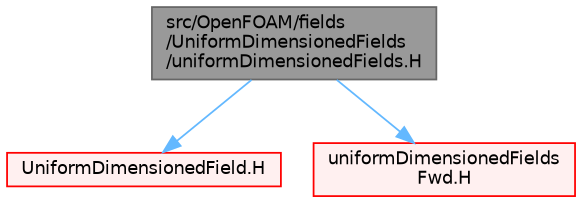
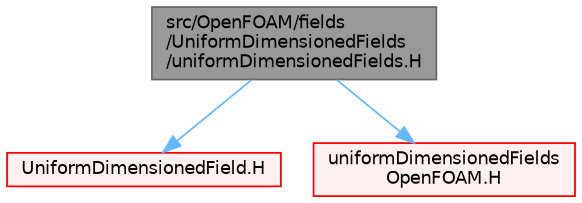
node "uniformDimensionedFields Fwd.H": label "uniformDimensionedFields Fwd.H" -> "uniformDimensionedFields OpenFOAM.H"
